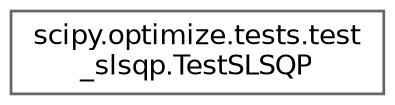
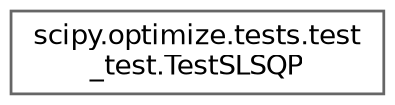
node "scipy.optimize.tests.test _slsqp.TestSLSQP": label "scipy.optimize.tests.test _slsqp.TestSLSQP" -> "scipy.optimize.tests.test _test.TestSLSQP"
